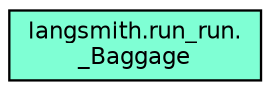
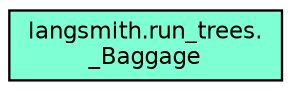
node "langsmith.run_run. _Baggage": label "langsmith.run_run. _Baggage" -> "langsmith.run_trees. _Baggage"
